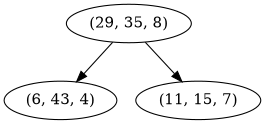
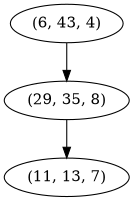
edge "(29, 35, 8)" -> "(6, 43, 4)": reversed
node "(11, 15, 7)": label "(11, 15, 7)" -> "(11, 13, 7)"
